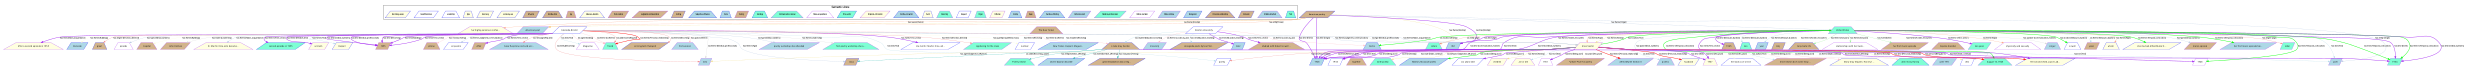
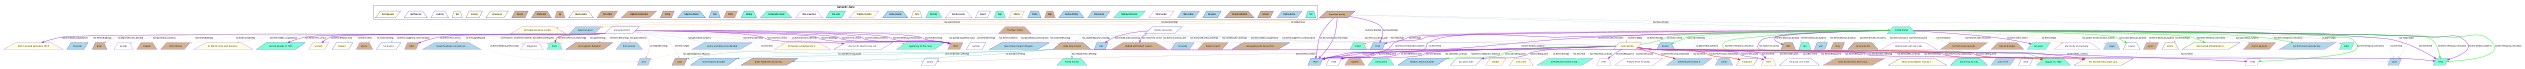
node "Quantified_mass": shape parallelogram -> trapezium
node "Education_teaching": added
node "Emotion_directed": shape trapezium -> parallelogram
node "first poetry workshop she a...": fillcolor aquamarine -> lightyellow
node "Robert Lowell": added
node "Alfred Muller Sexton II and...": added
node "Pulitzer Prize for poetry": fillcolor tan -> white
